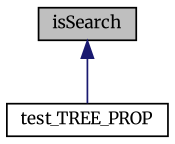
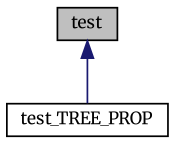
node "isSearch": label "isSearch" -> "test"
